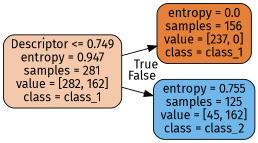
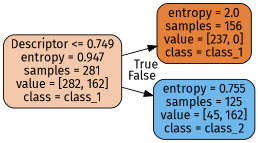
node "entropy = 0.0 samples = 156 value = [237, 0] class = class_1": label "entropy = 0.0 samples = 156 value = [237, 0] class = class_1" -> "entropy = 2.0 samples = 156 value = [237, 0] class = class_1"
